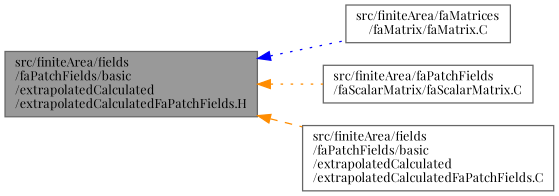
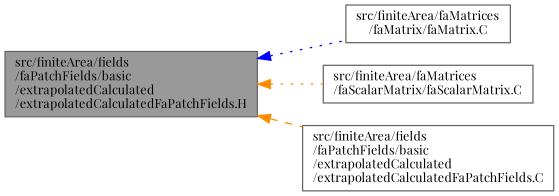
node "src/finiteArea/faPatchFields /faScalarMatrix/faScalarMatrix.C": label "src/finiteArea/faPatchFields /faScalarMatrix/faScalarMatrix.C" -> "src/finiteArea/faMatrices /faScalarMatrix/faScalarMatrix.C"
